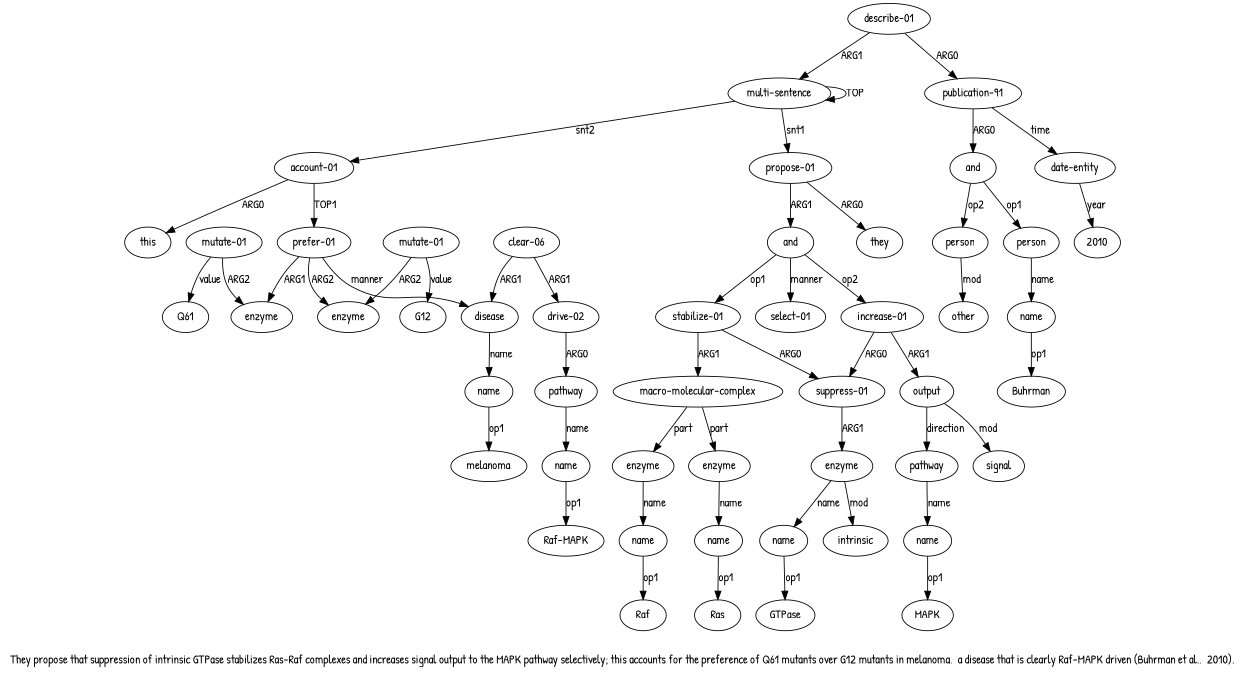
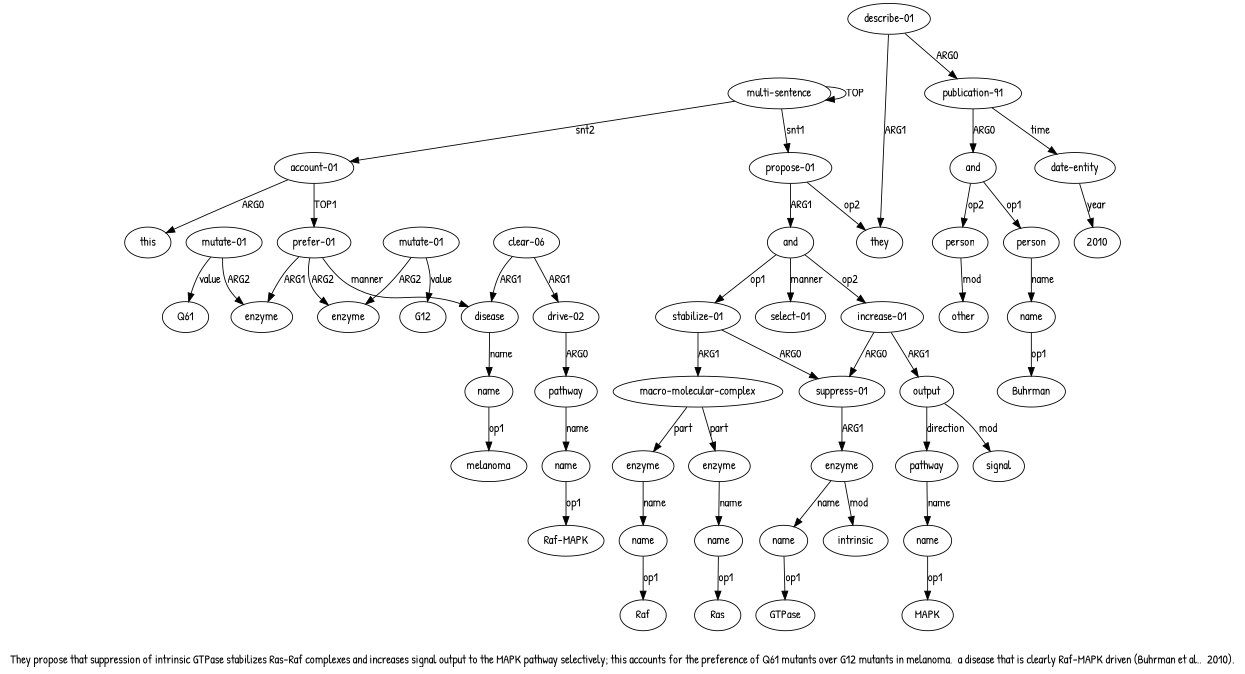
edge "describe-01" -> "multi-sentence": now "describe-01" -> "they"
edge "propose-01" -> "they": label "ARG0" -> "op2"
